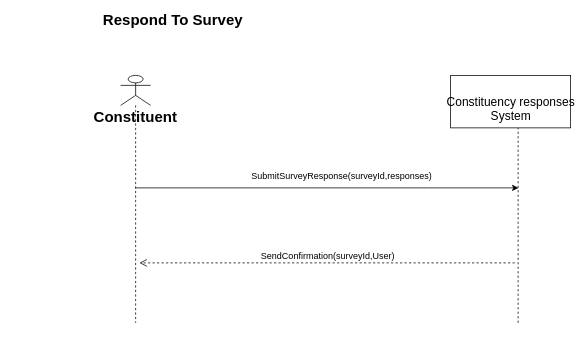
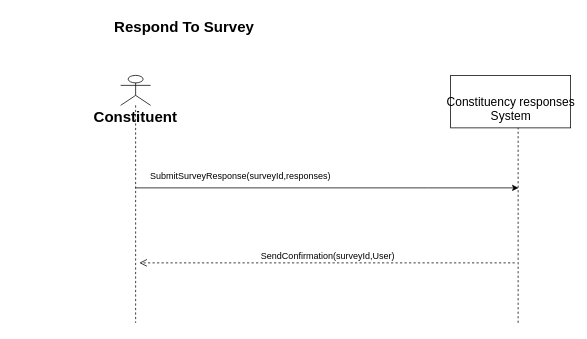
node "Respond To Survey": moved (173, 19) -> (184, 27)
node "SubmitSurveyResponse(surveyId,responses)": moved (342, 177) -> (240, 177)
